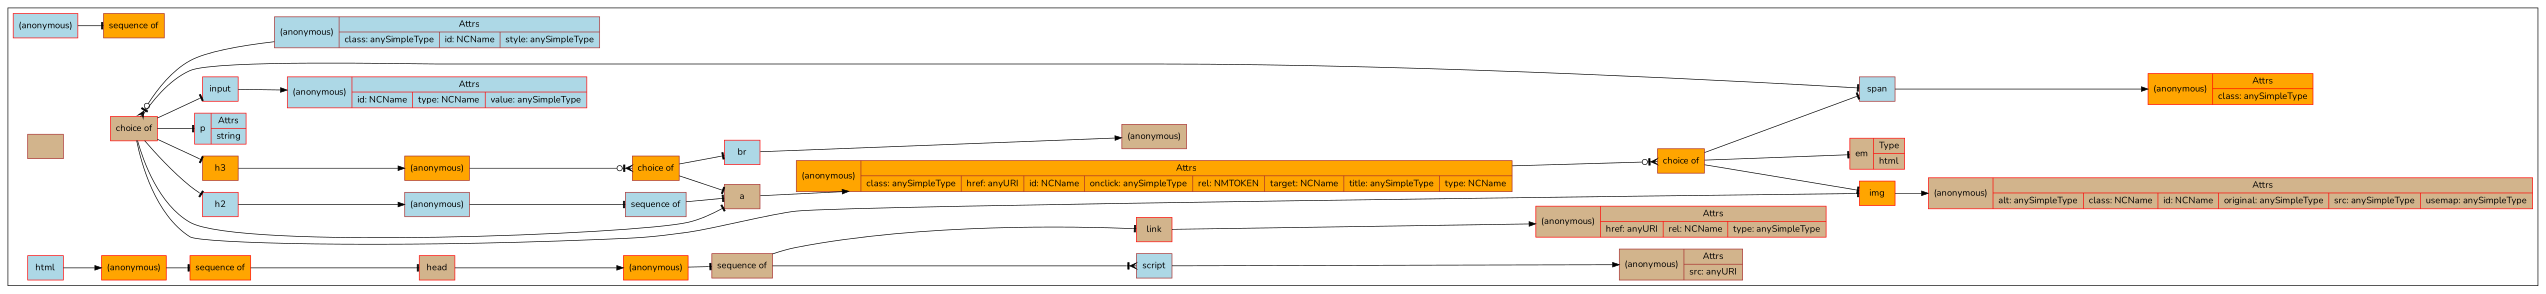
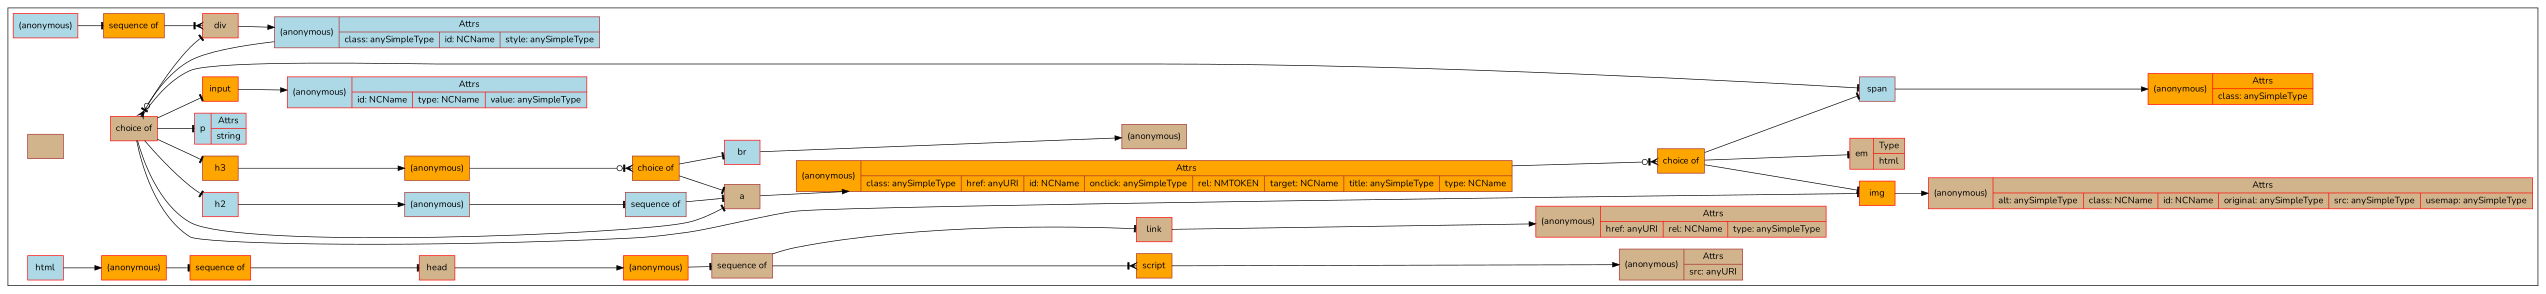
node "div": added
node "input": fillcolor lightblue -> orange
node "script": fillcolor lightblue -> orange
